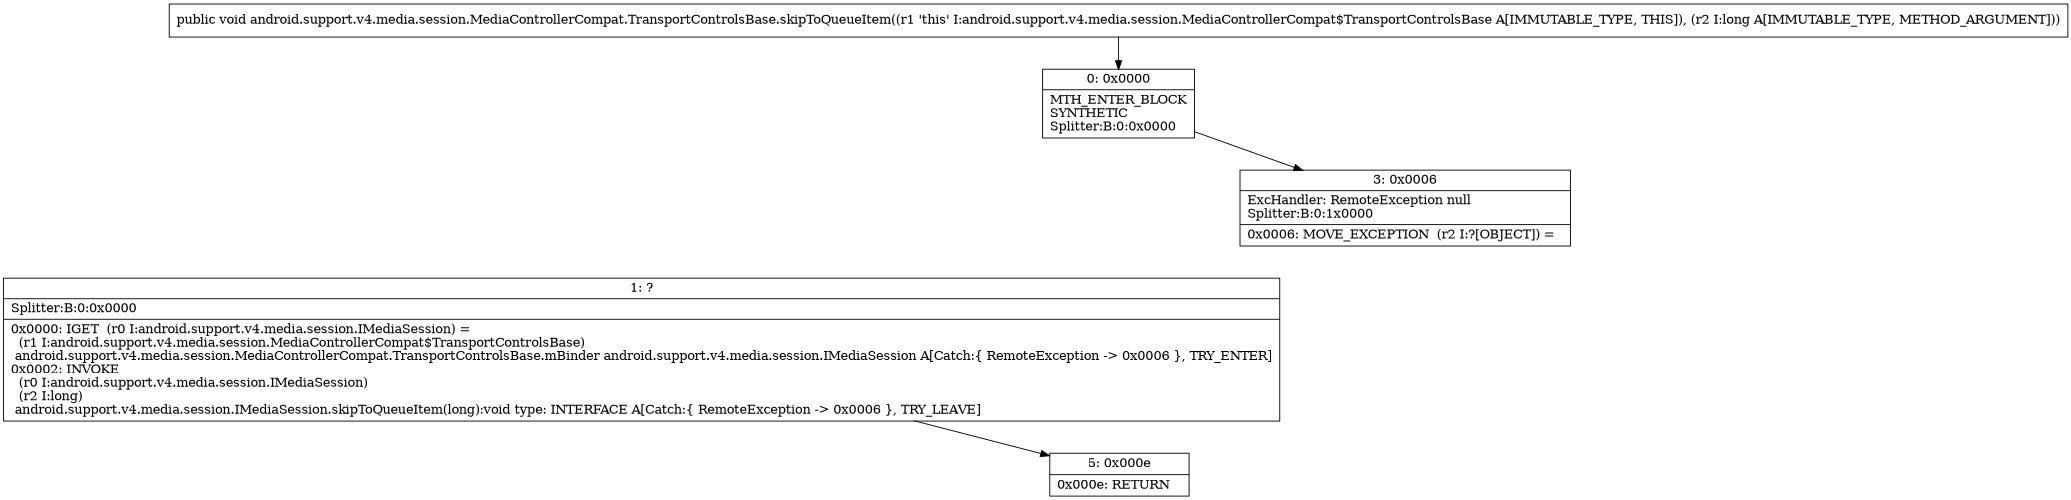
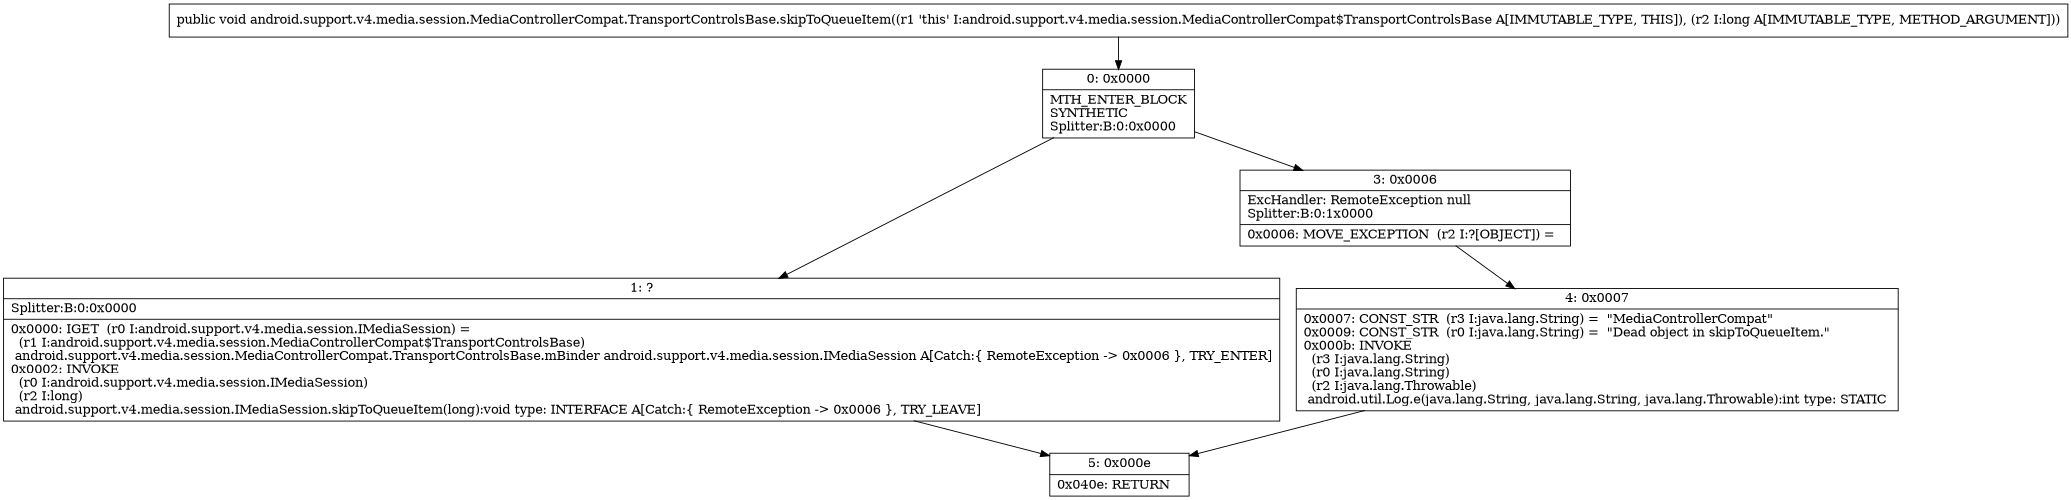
edge "0: 0x0000" -> "1: ?": added
node "4: 0x0007": added
node "5: 0x000e": text "0x000e: RETURN" -> "0x040e: RETURN"
